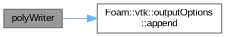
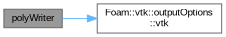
node "Foam::vtk::outputOptions ::append": label "Foam::vtk::outputOptions ::append" -> "Foam::vtk::outputOptions ::vtk"
